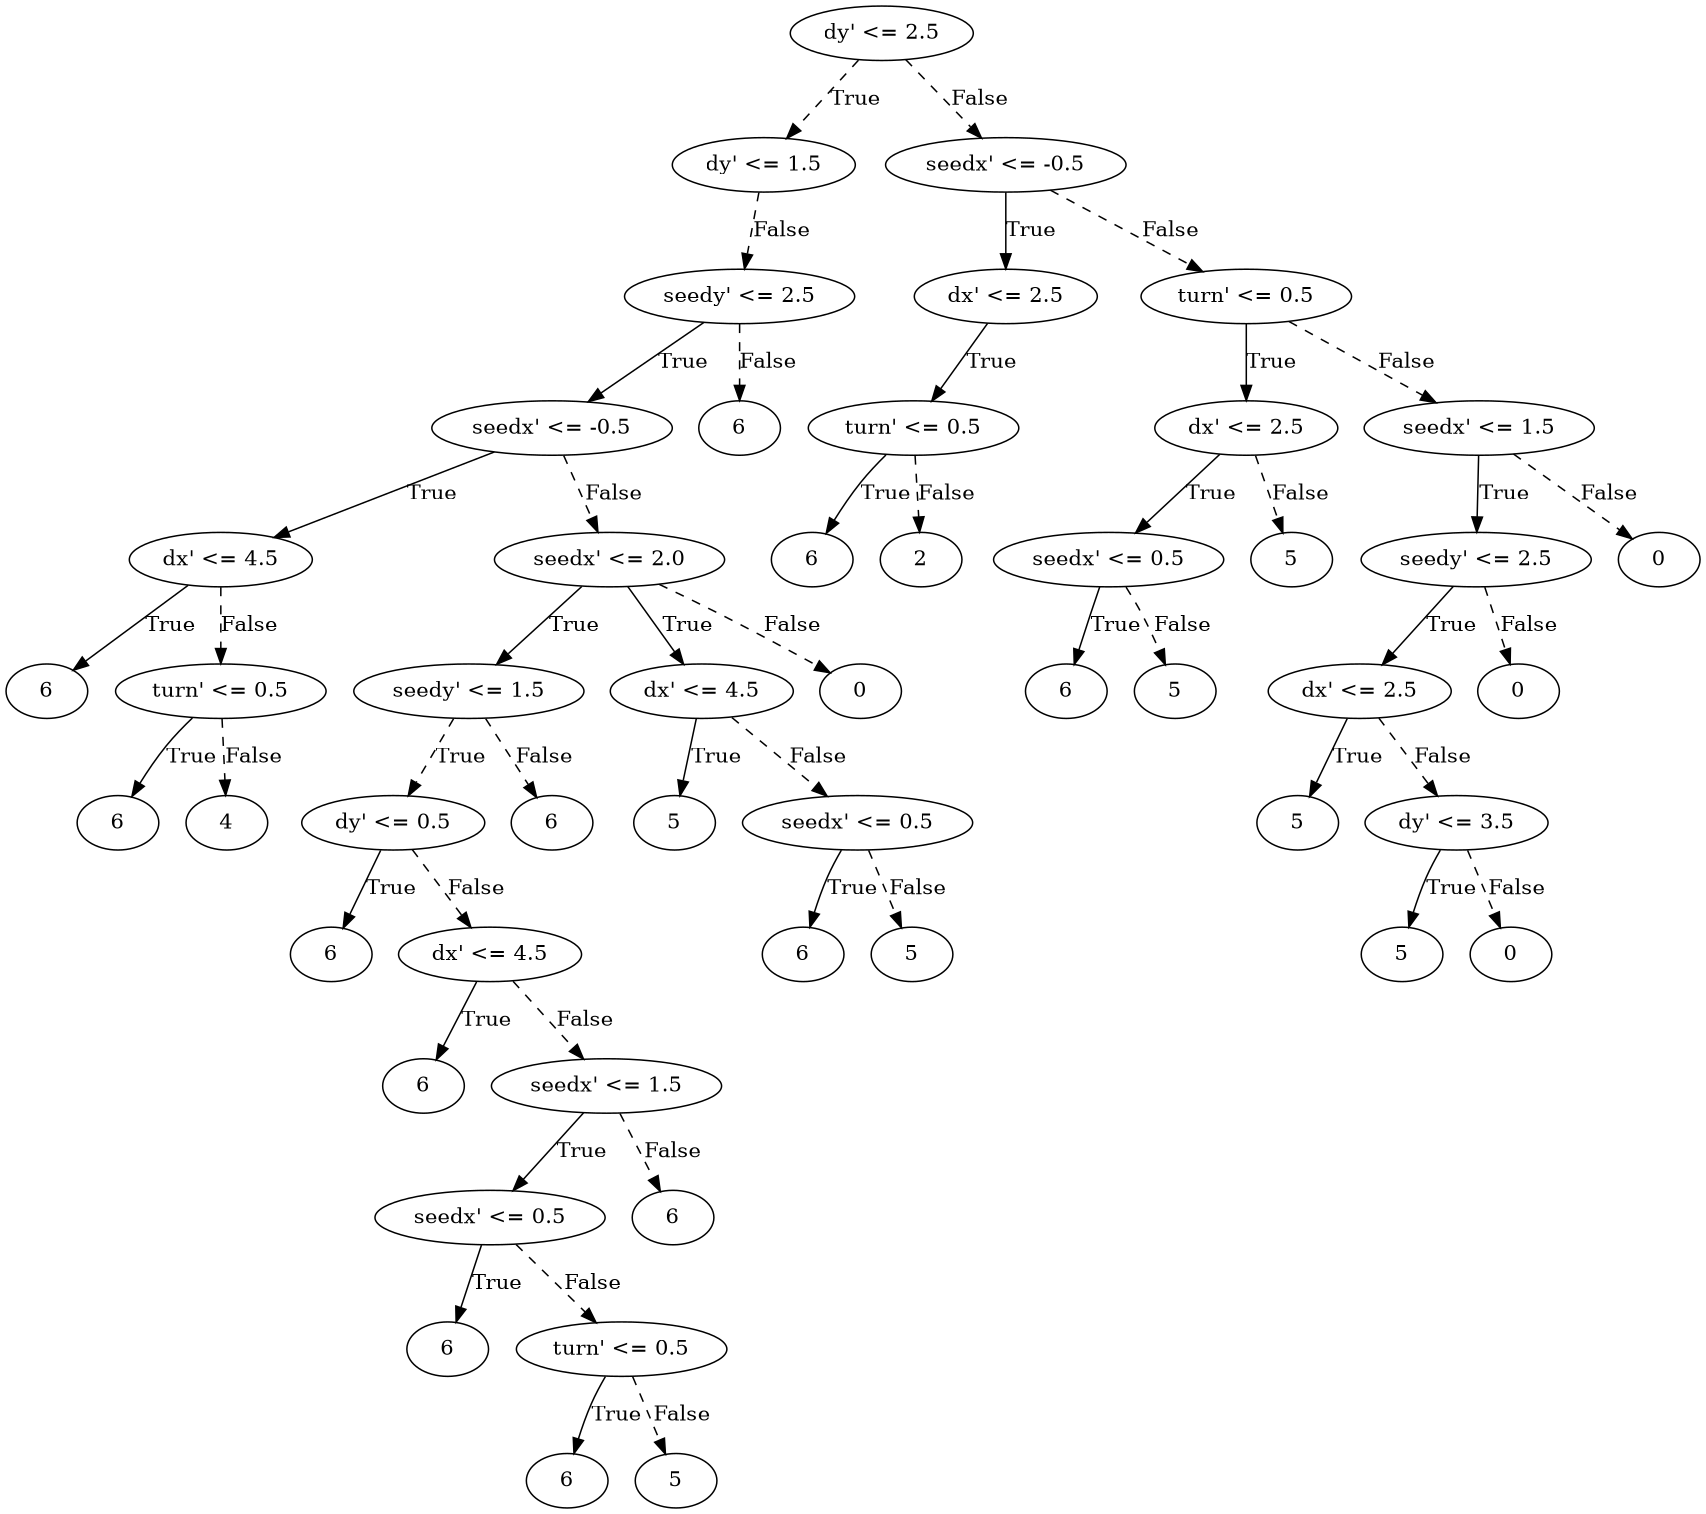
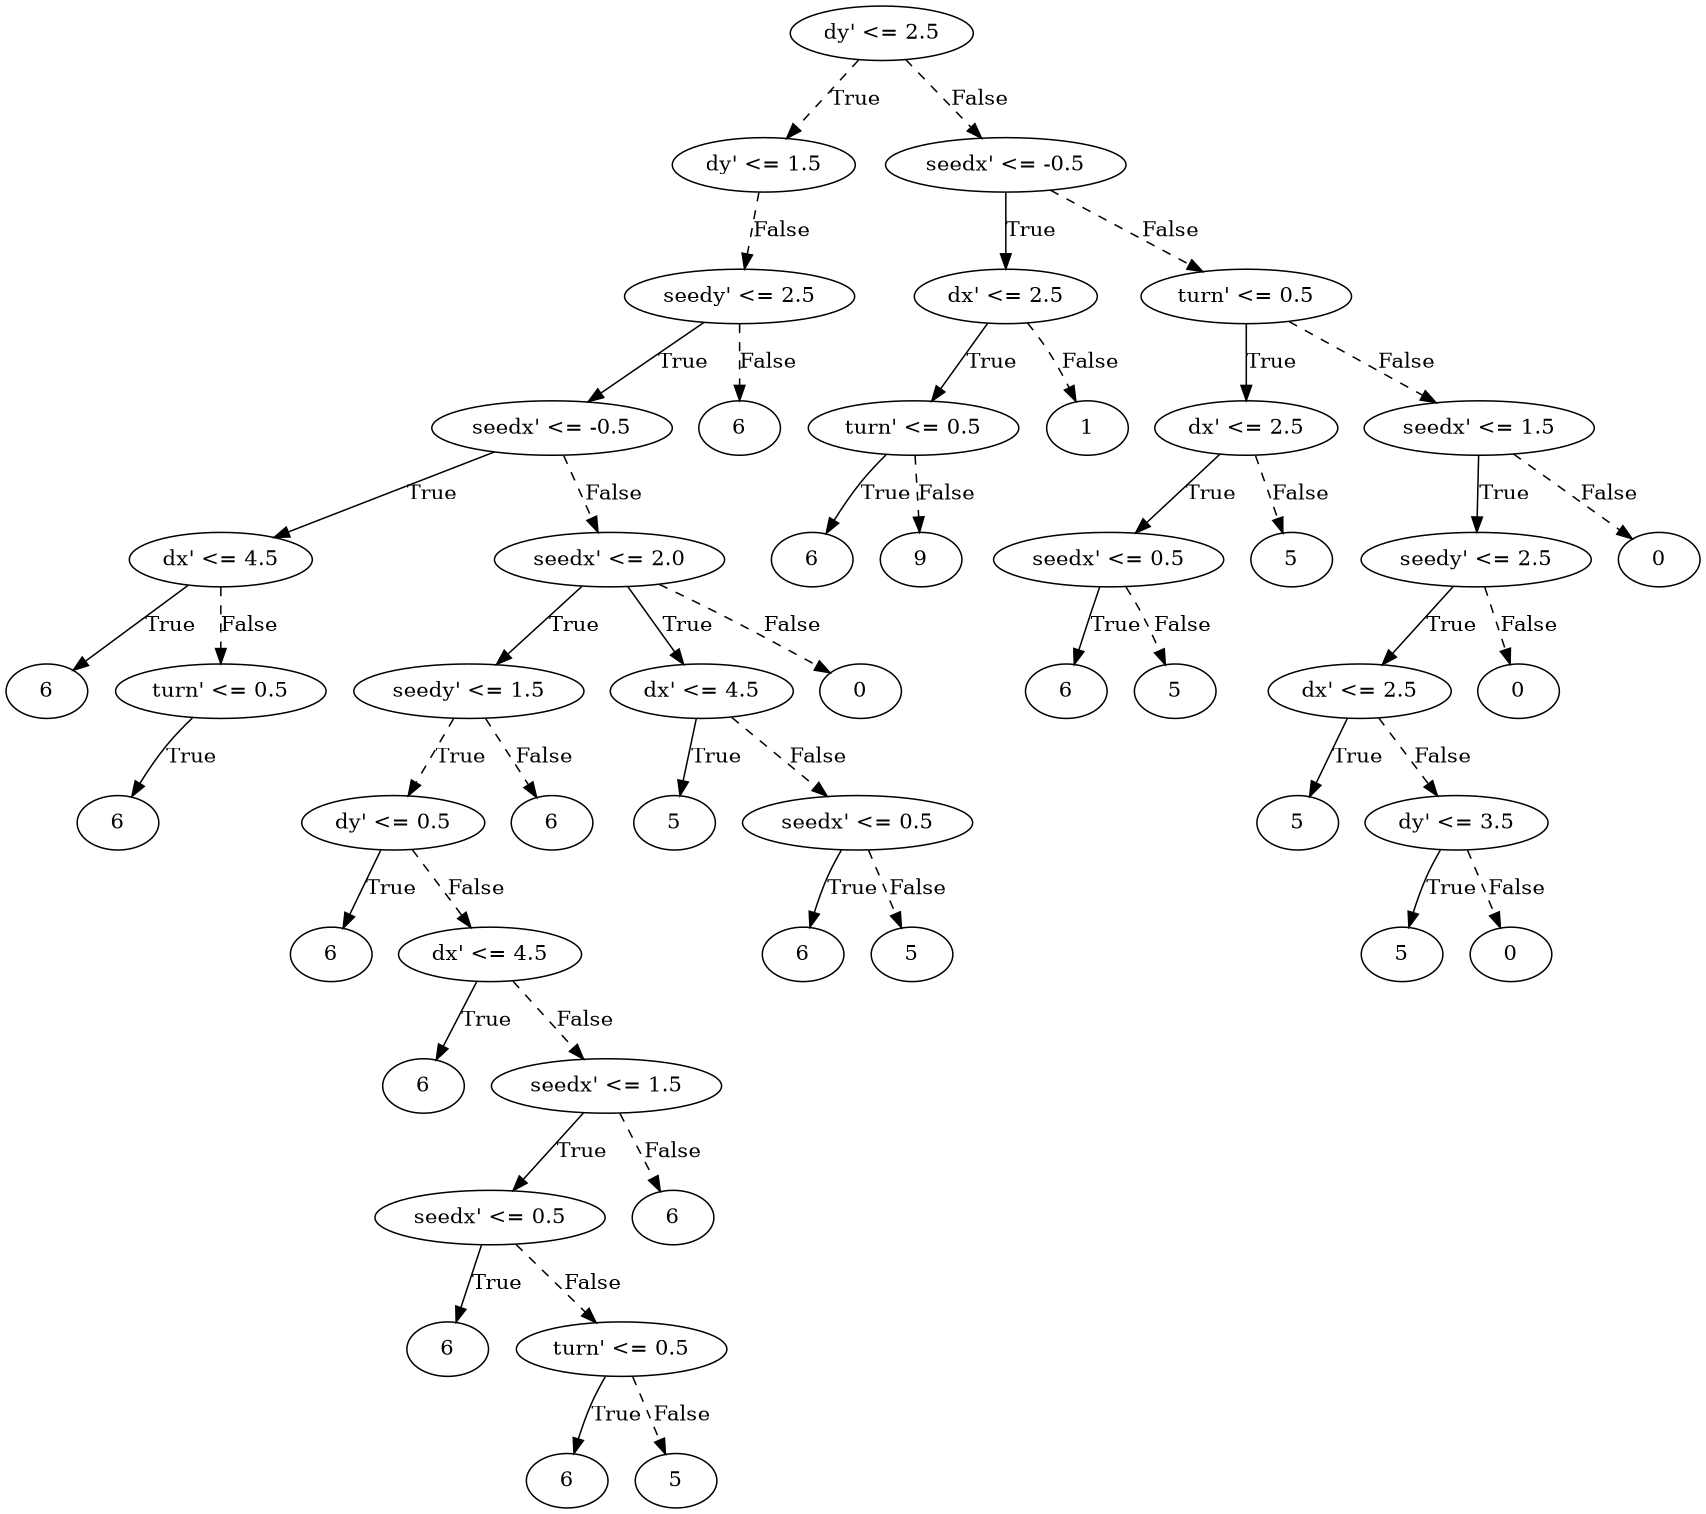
node "1": added
node "2": label "2" -> "9"
node "4": removed
